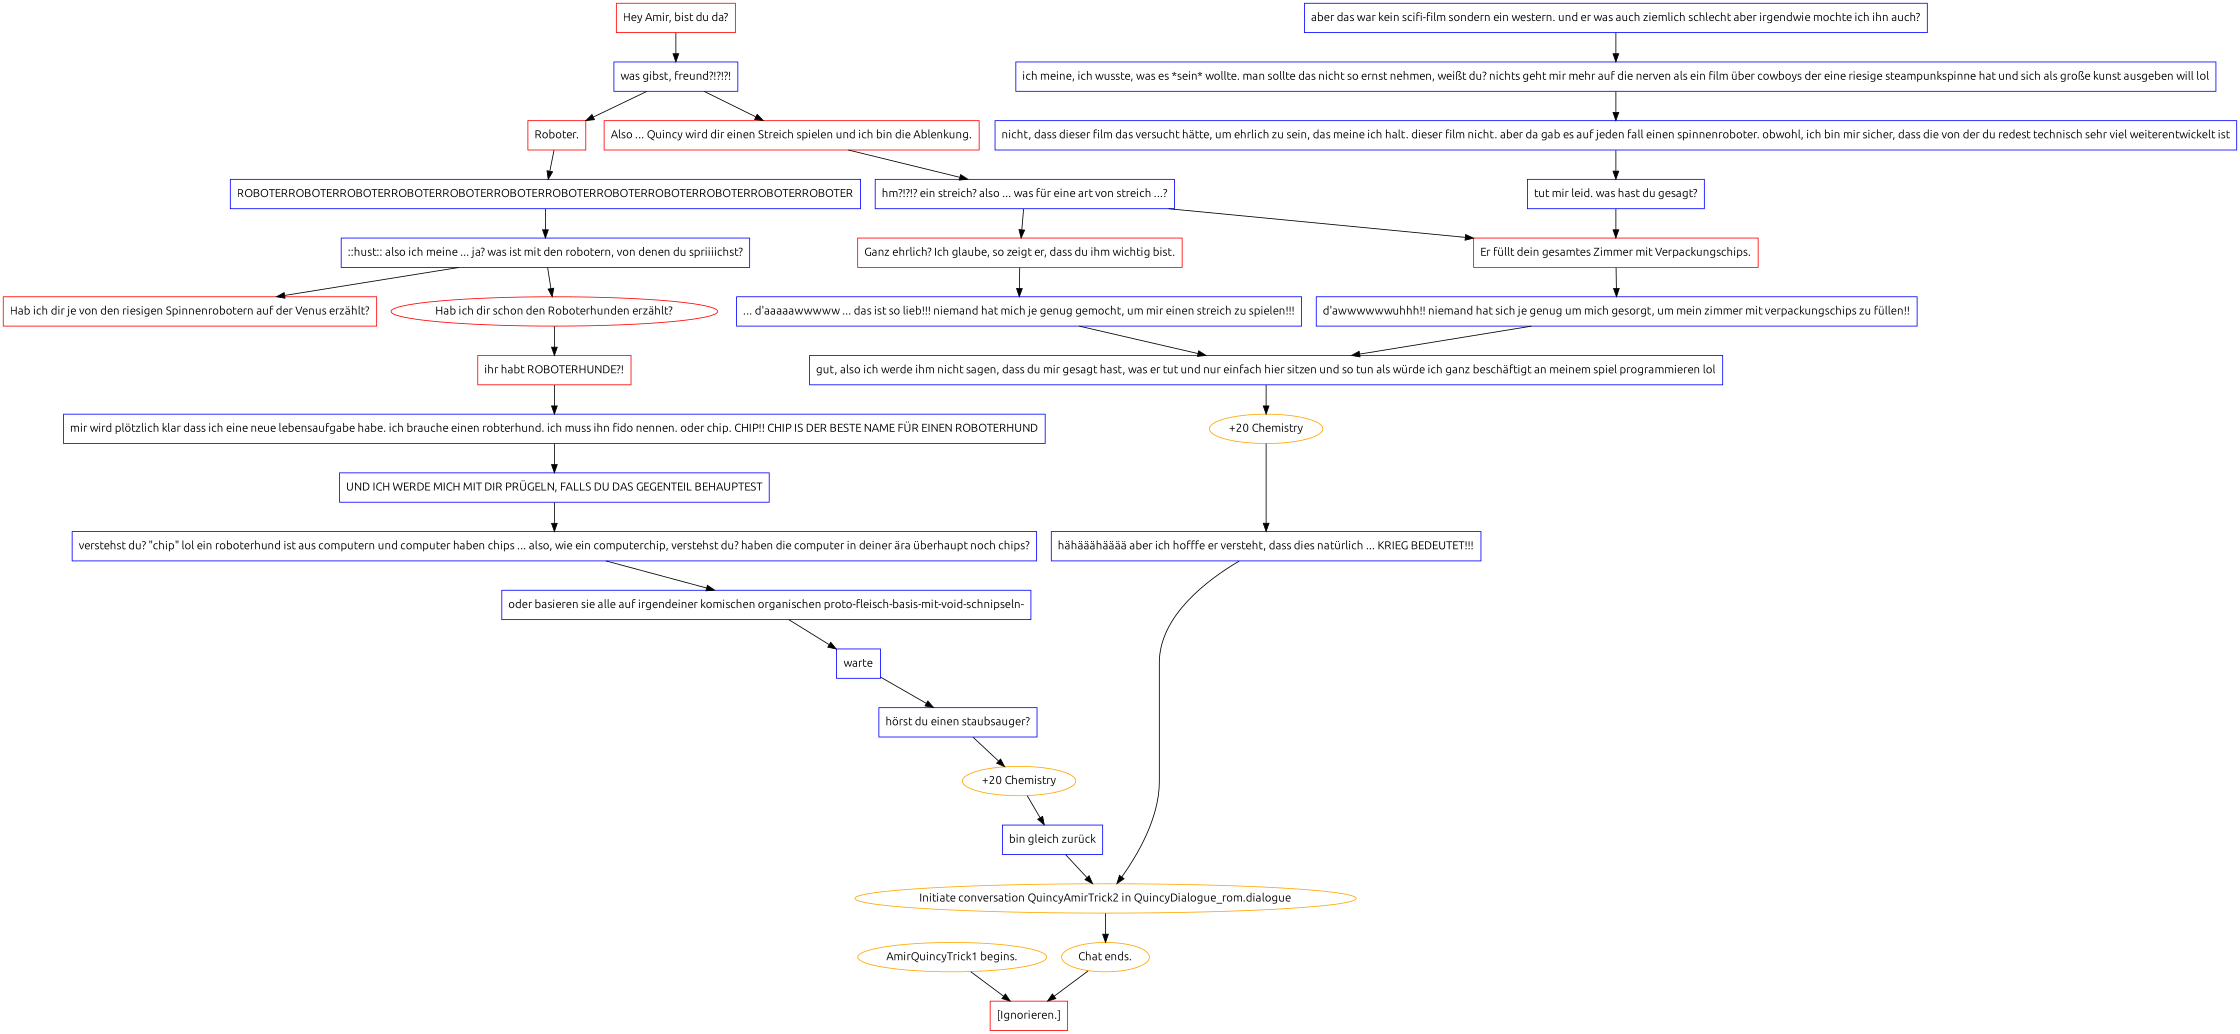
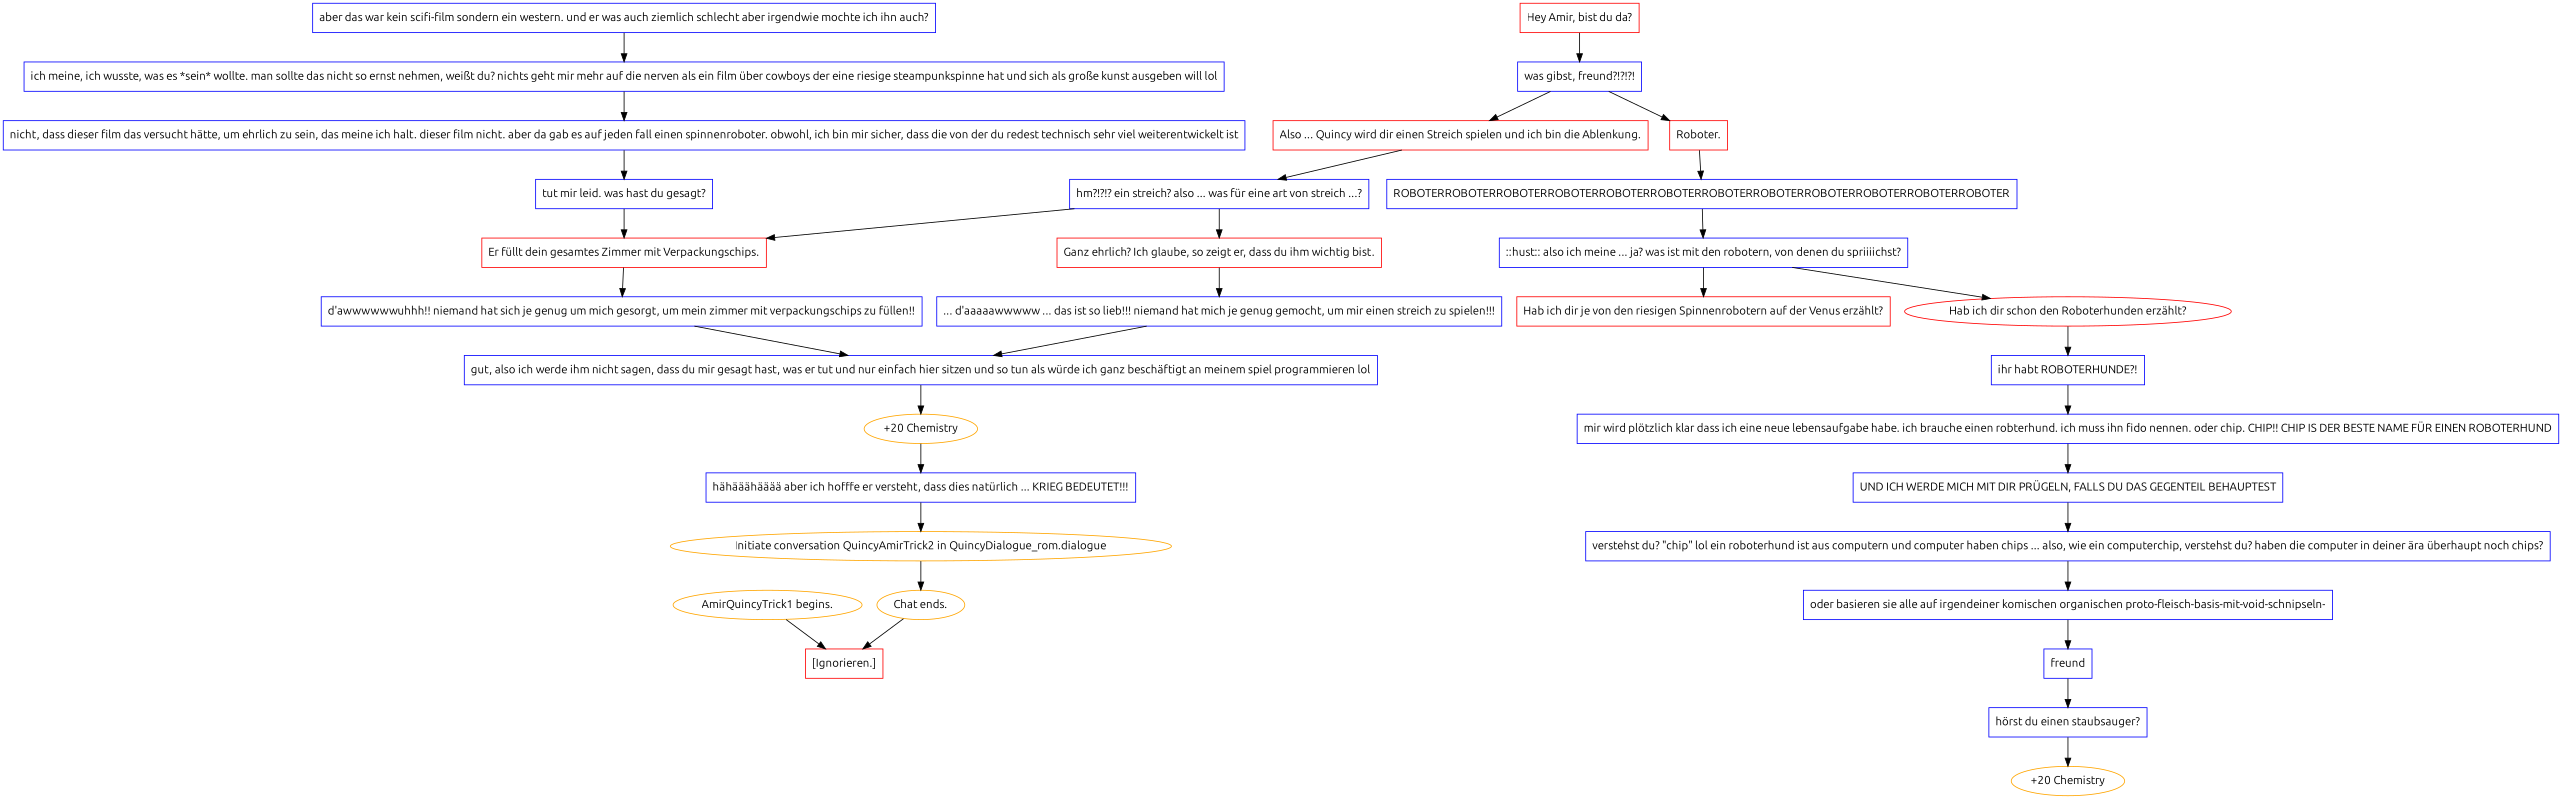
node "ihr habt ROBOTERHUNDE?!": color red -> blue
node "warte": label "warte" -> "freund"
node "bin gleich zurück": removed
